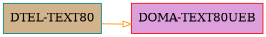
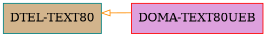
edge "DTEL-TEXT80" -> "DOMA-TEXT80UEB": reversed
